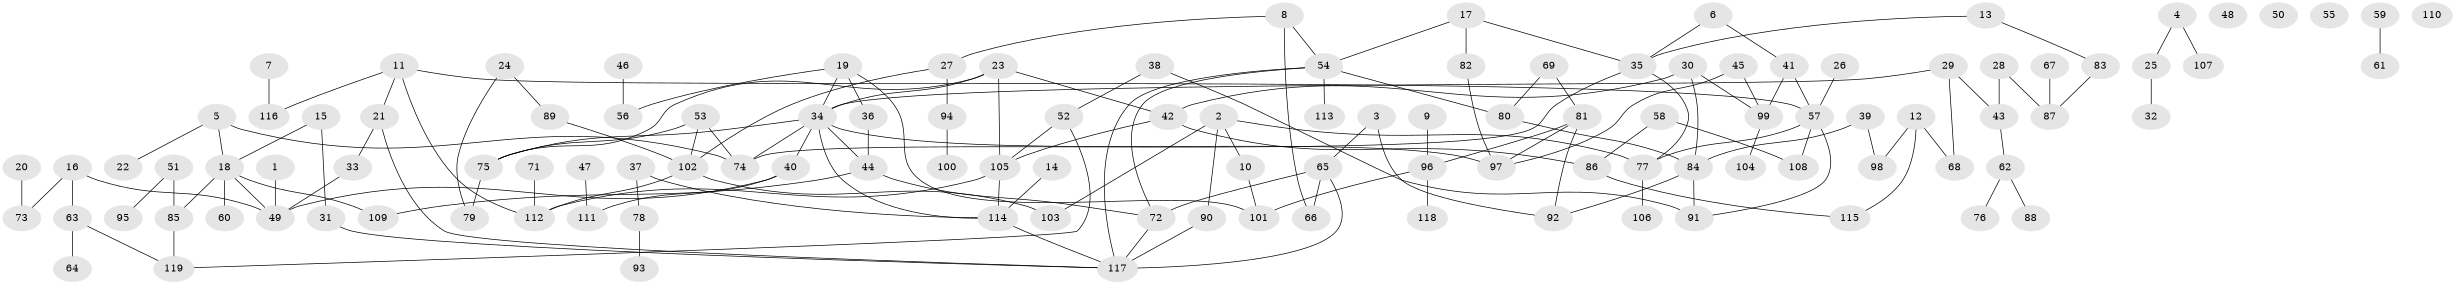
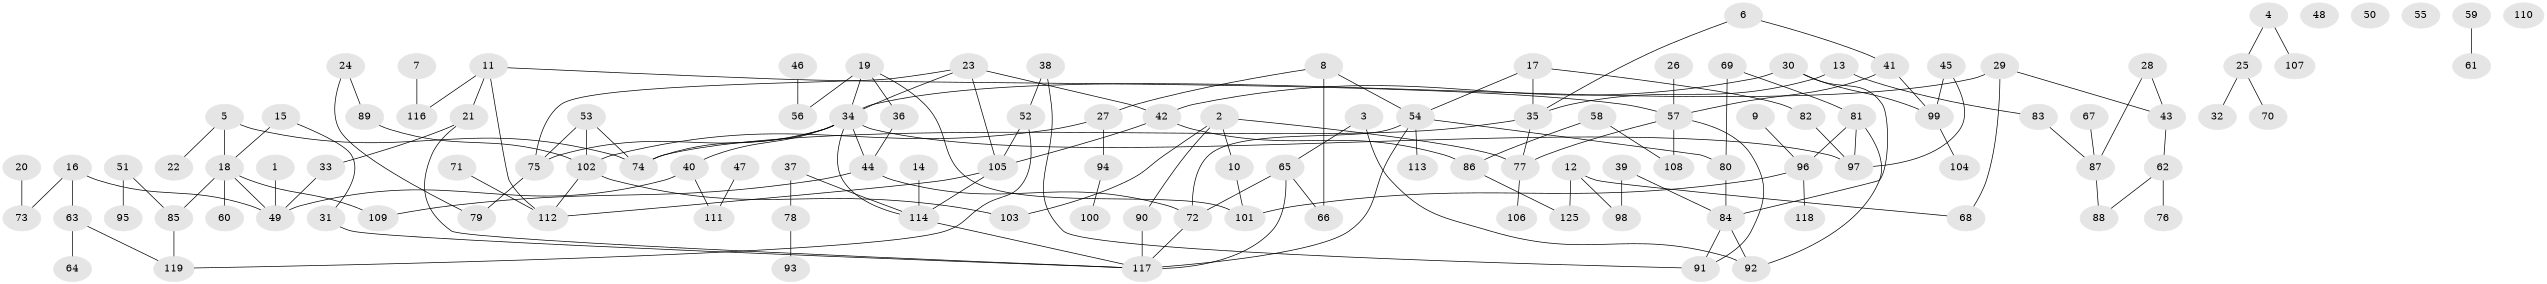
node "70": added
edge "87" -- "88": added
node "115": label "115" -> "125"
